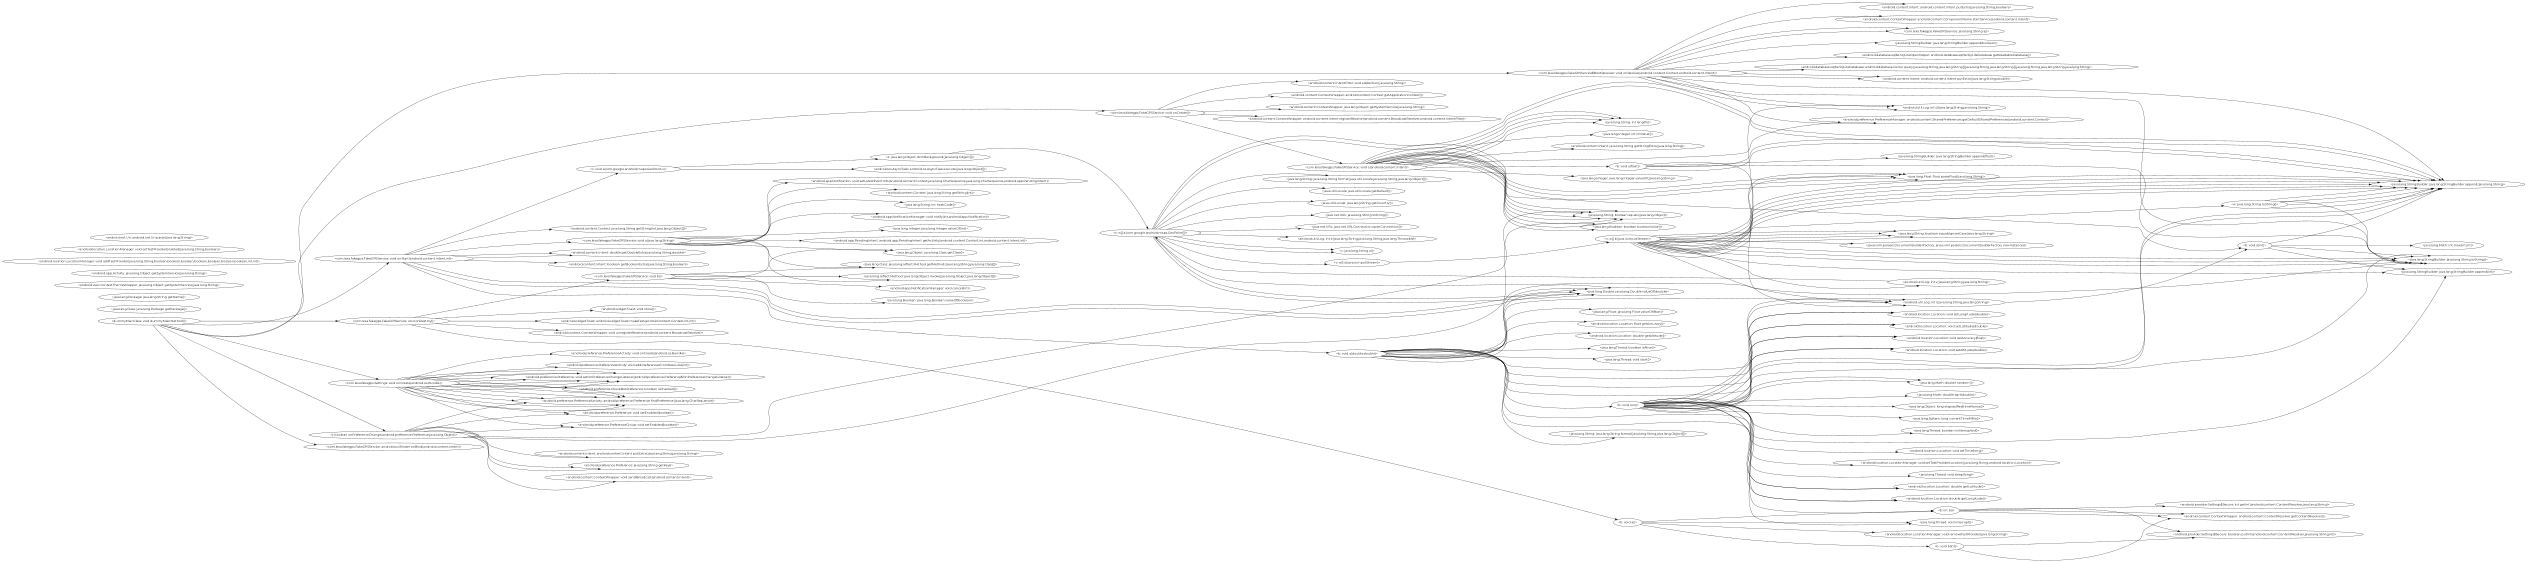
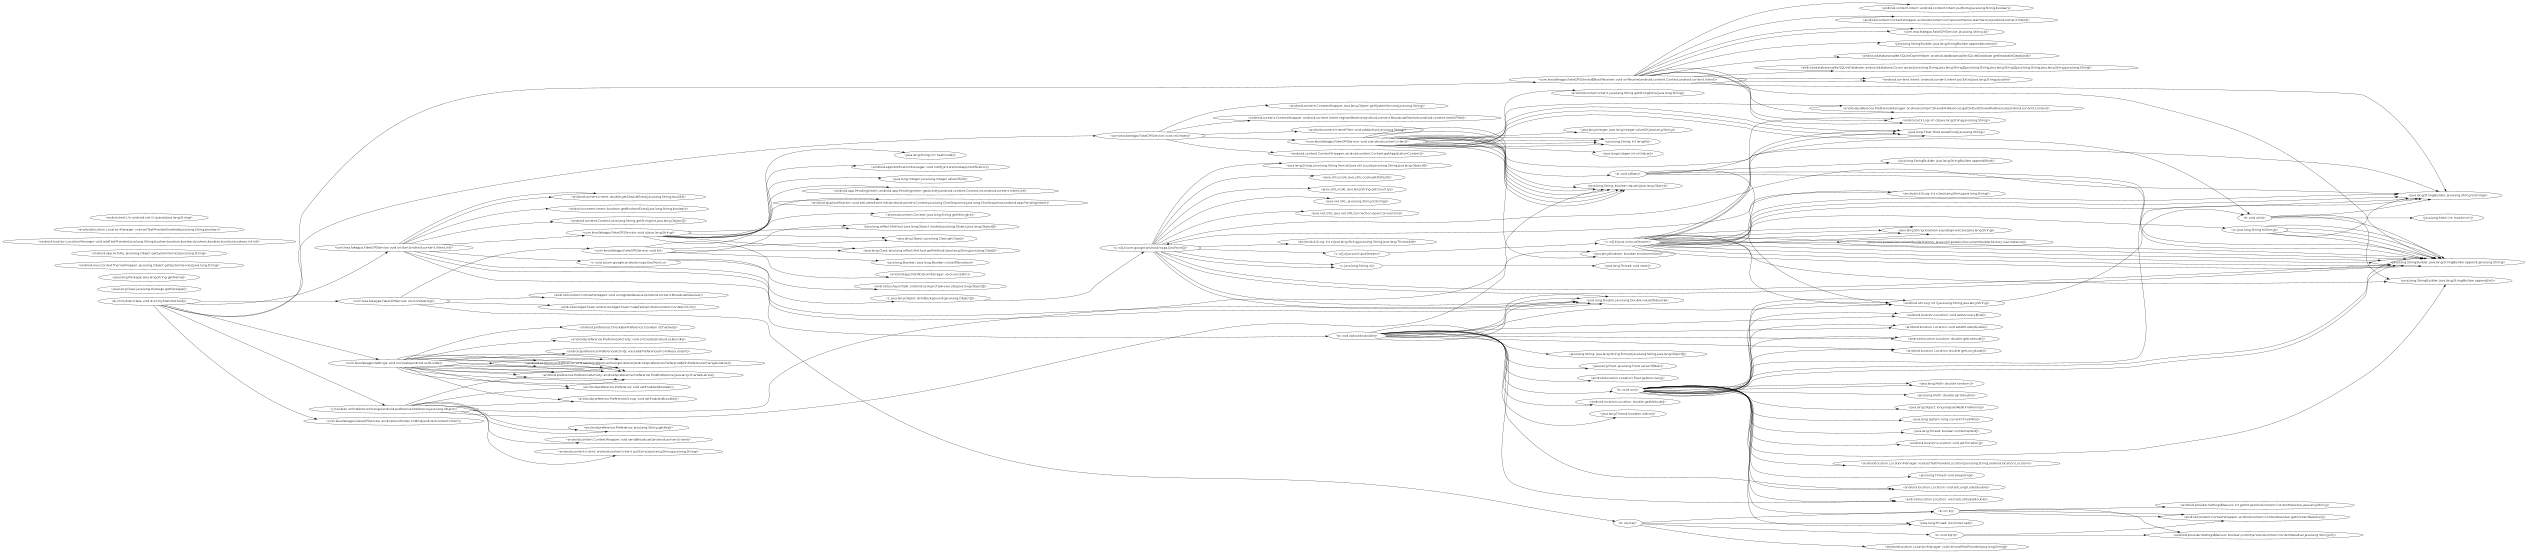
node "<android.widget.Toast: void show()>": removed
edge "<b: void a(double,double)>" -> "<java.lang.Thread: void start()>": now "<v: java.lang.String a()>" -> "<java.lang.Thread: void start()>"
